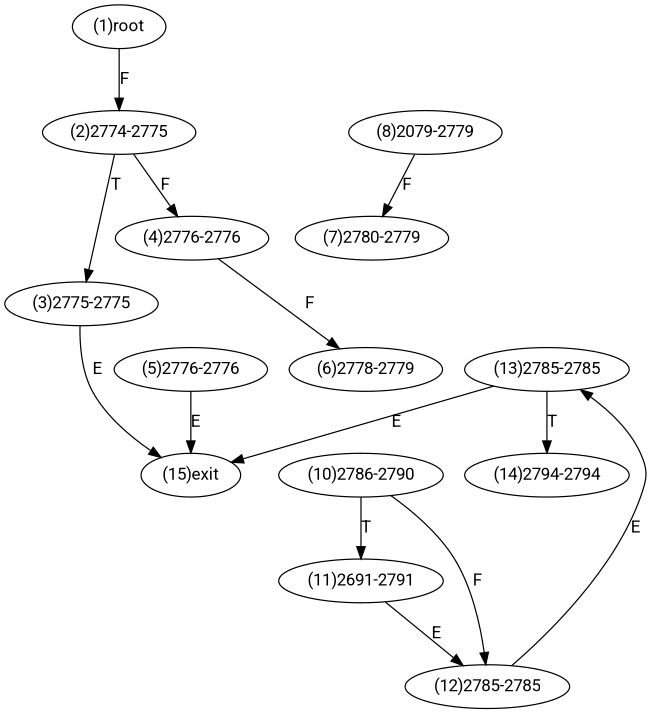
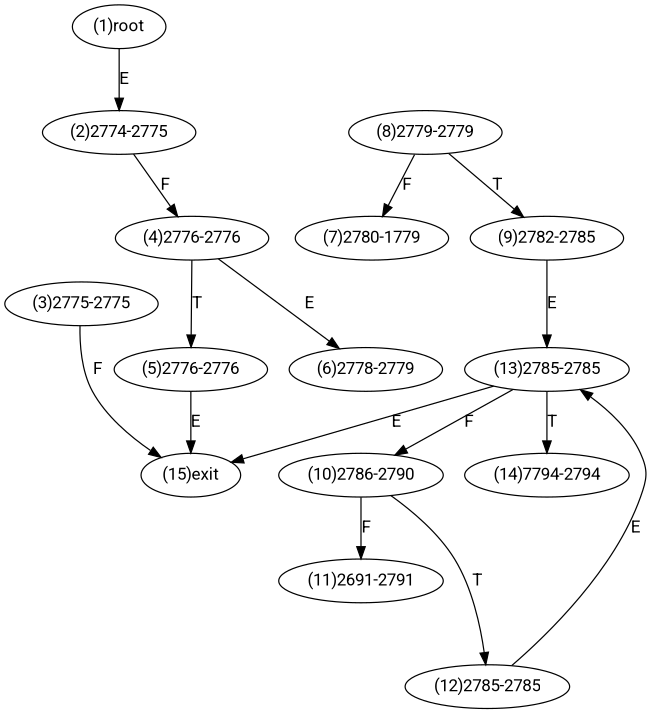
edge "(1)root" -> "(2)2774-2775": label "F" -> "E"
node "(8)2079-2779": label "(8)2079-2779" -> "(8)2779-2779"
edge "(2)2774-2775" -> "(3)2775-2775": removed, label "T"
node "(7)2780-2779": label "(7)2780-2779" -> "(7)2780-1779"
node "(9)2782-2785": added
edge "(4)2776-2776" -> "(5)2776-2776": added, label "T"
edge "(4)2776-2776" -> "(6)2778-2779": label "F" -> "E"
edge "(3)2775-2775" -> "(15)exit": label "E" -> "F"
edge "(13)2785-2785" -> "(10)2786-2790": added, label "F"
node "(14)2794-2794": label "(14)2794-2794" -> "(14)7794-2794"
edge "(10)2786-2790" -> "(11)2691-2791": label "T" -> "F"
edge "(10)2786-2790" -> "(12)2785-2785": label "F" -> "T"
edge "(11)2691-2791" -> "(12)2785-2785": removed, label "E"
